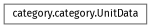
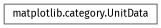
node "category.category.UnitData": label "category.category.UnitData" -> "matplotlib.category.UnitData"
